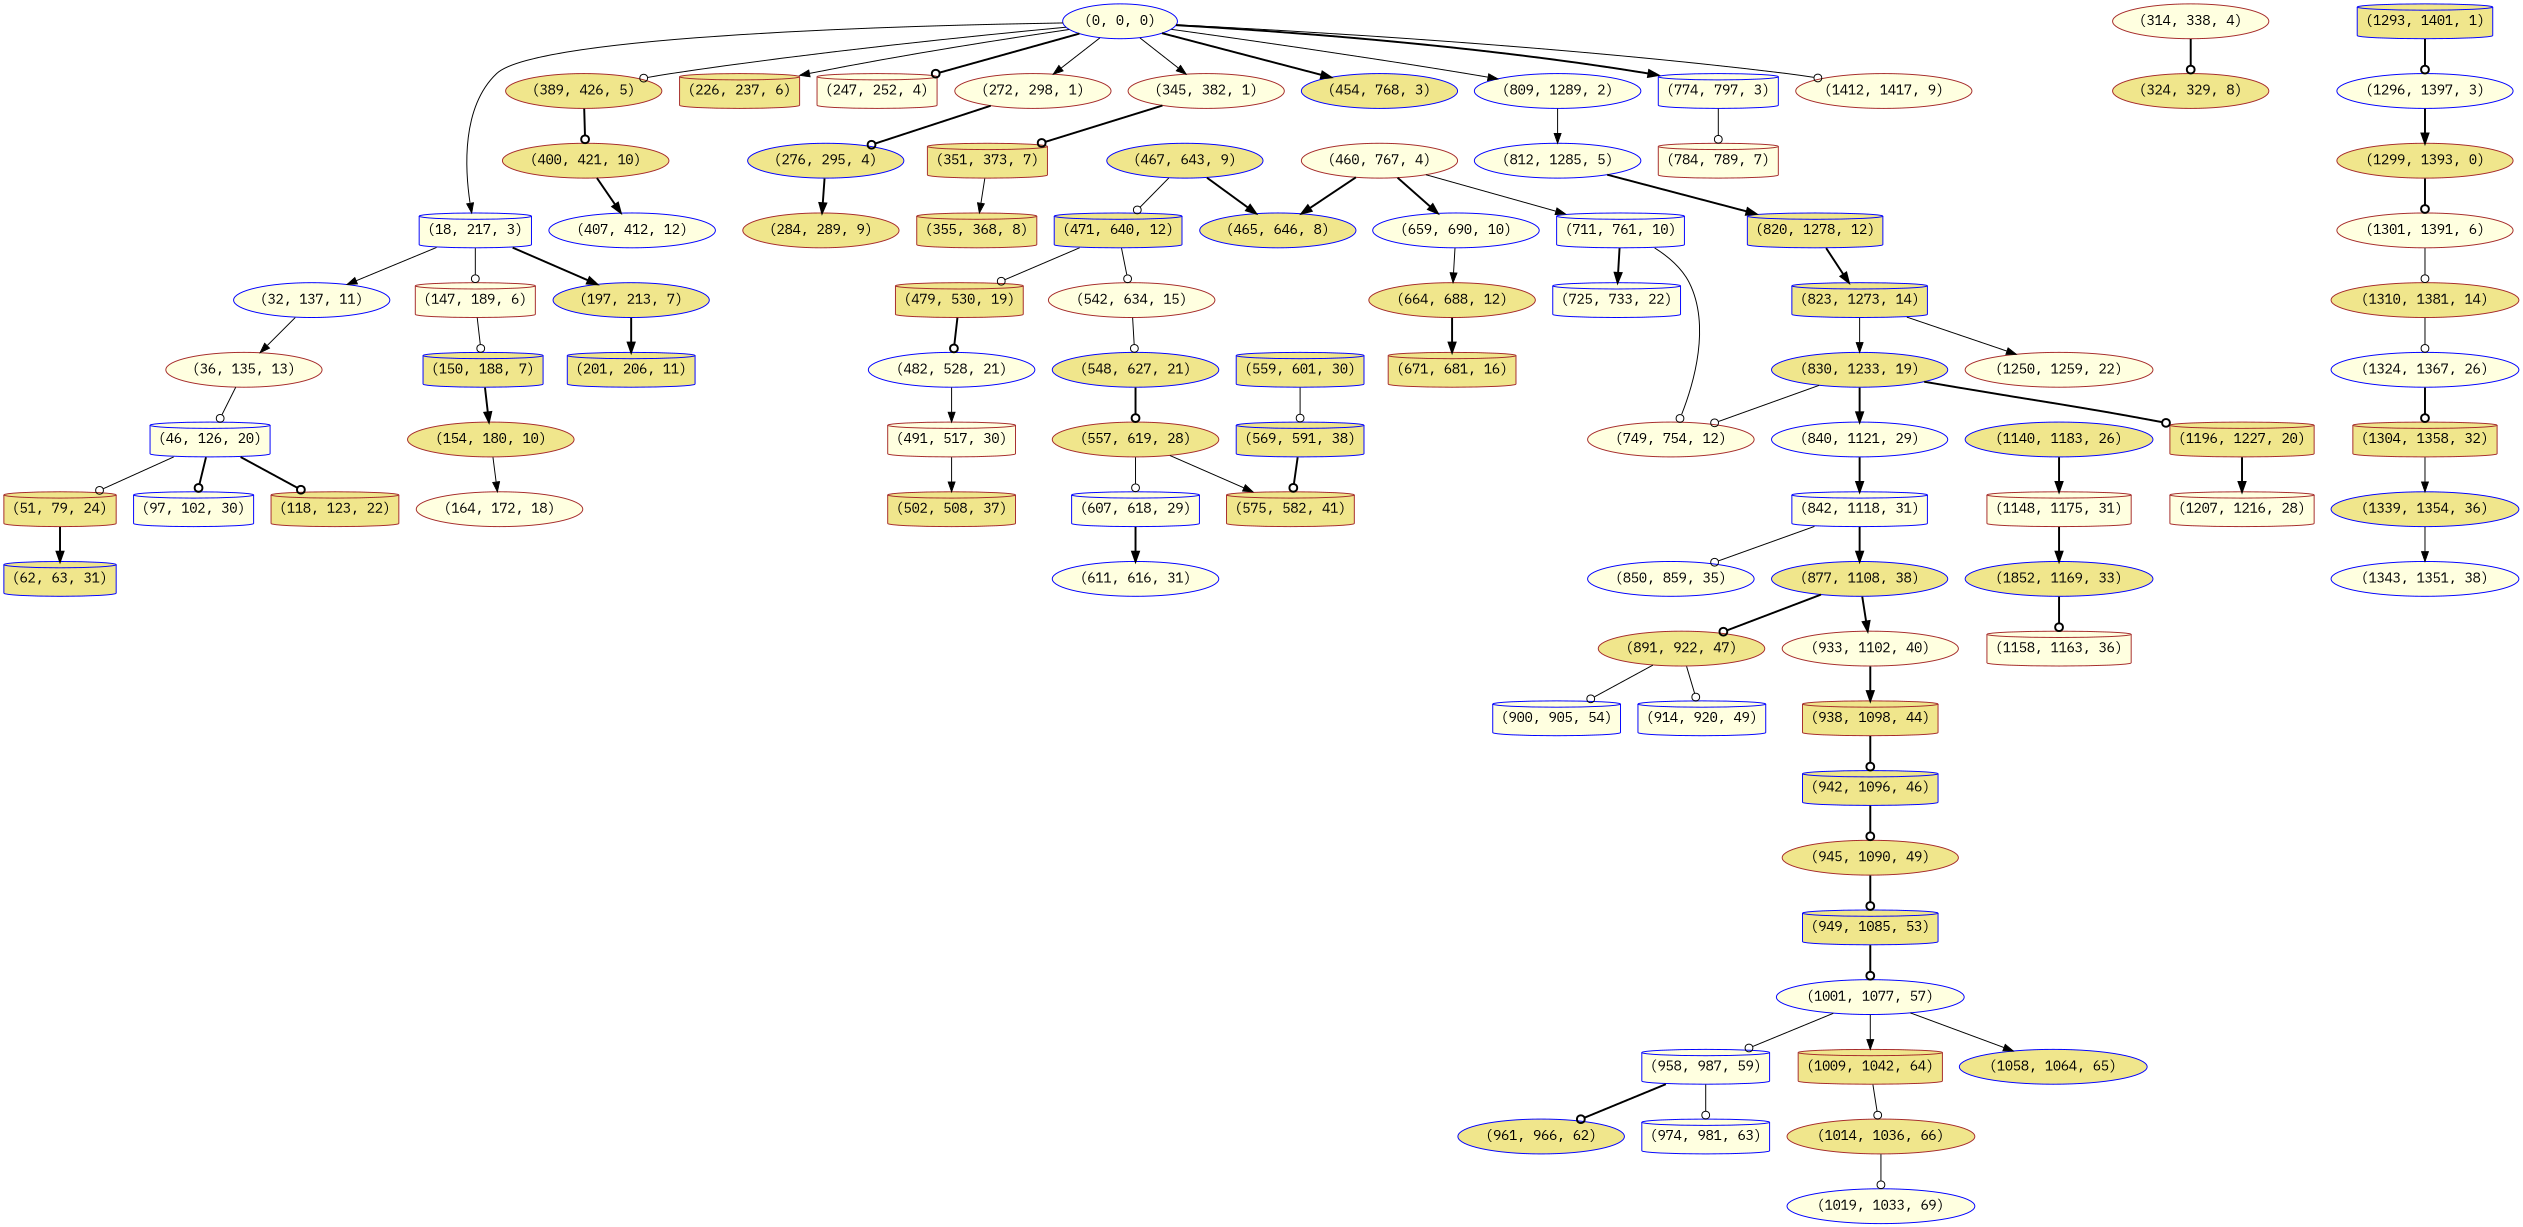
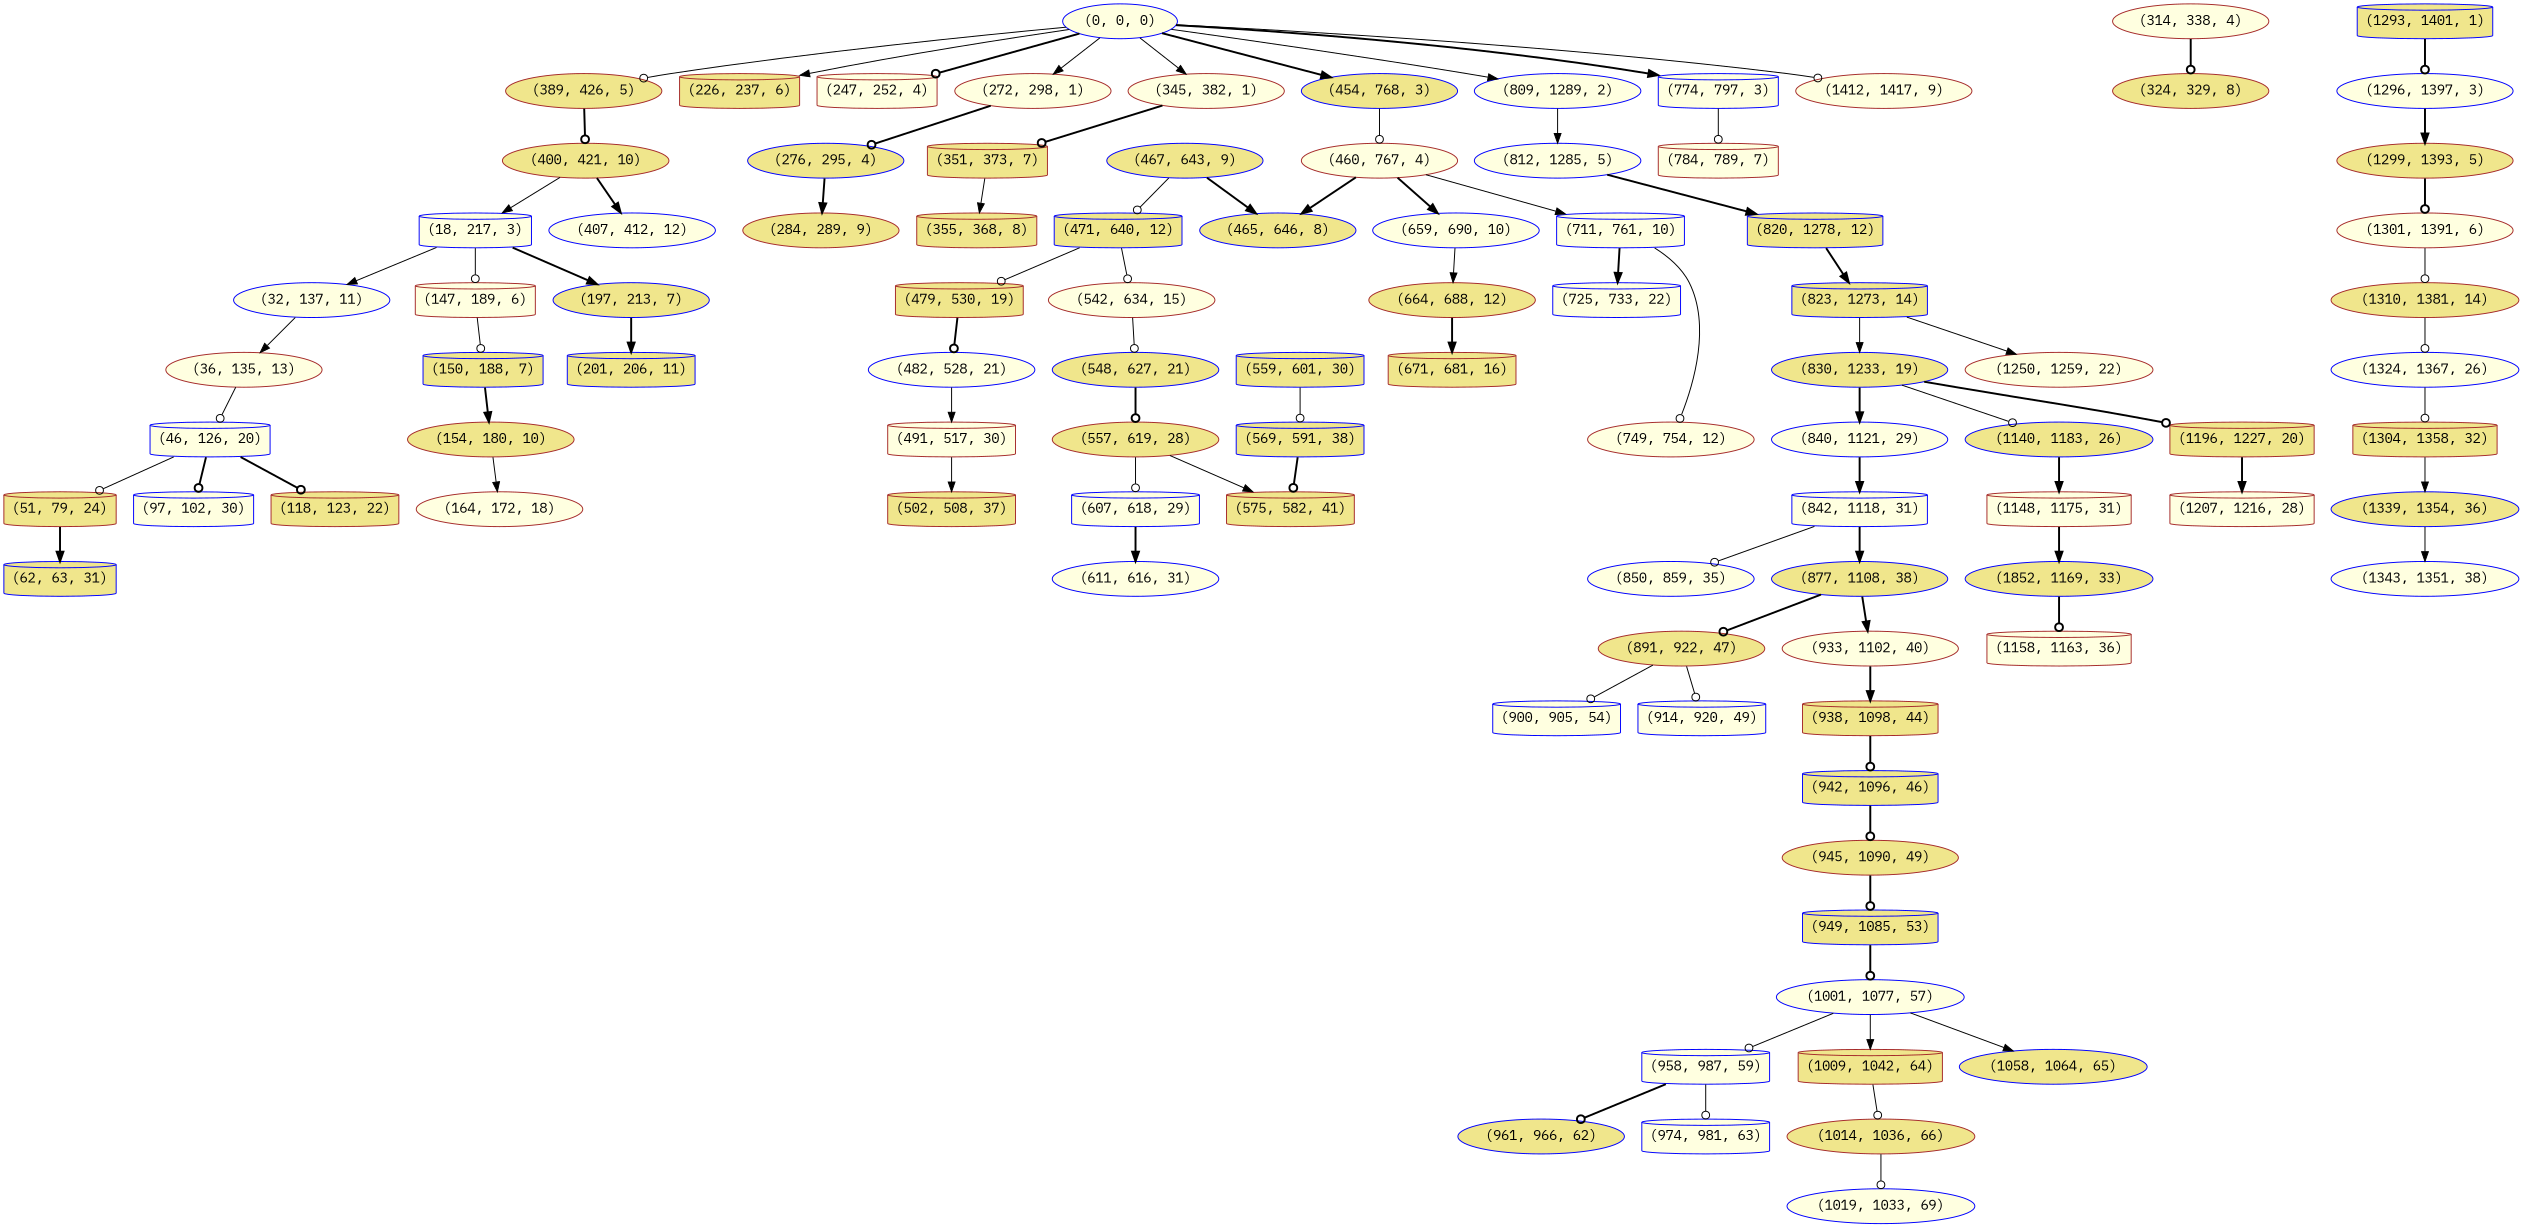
edge "(0, 0, 0)" -> "(18, 217, 3)": now "(400, 421, 10)" -> "(18, 217, 3)"
edge "(454, 768, 3)" -> "(460, 767, 4)": added
node "(1299, 1393, 0)": label "(1299, 1393, 0)" -> "(1299, 1393, 5)"
edge "(1324, 1367, 26)" -> "(1304, 1358, 32)": style bold -> solid
edge "(830, 1233, 19)" -> "(749, 754, 12)": now "(830, 1233, 19)" -> "(1140, 1183, 26)"
